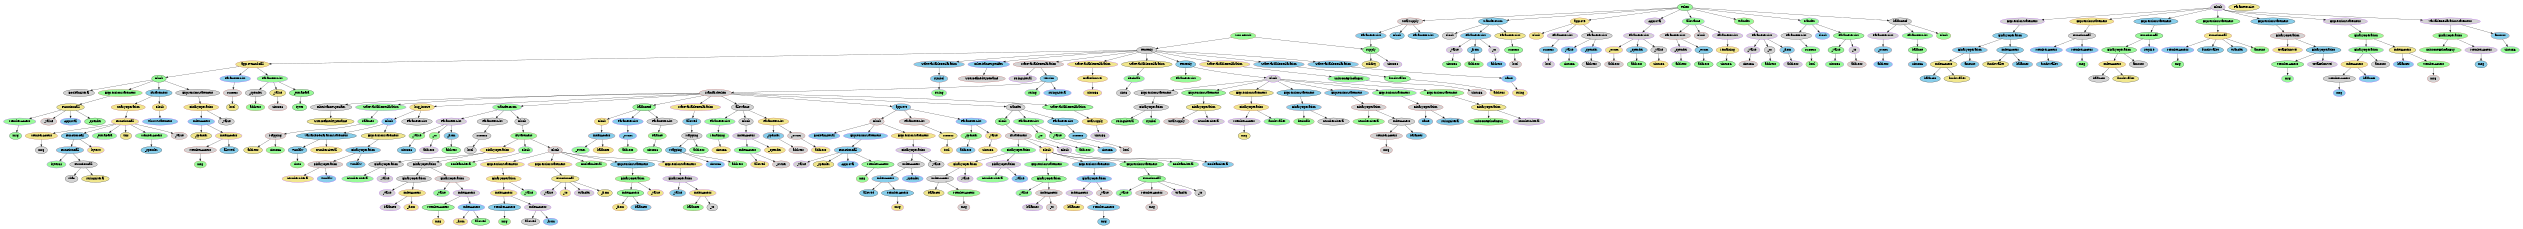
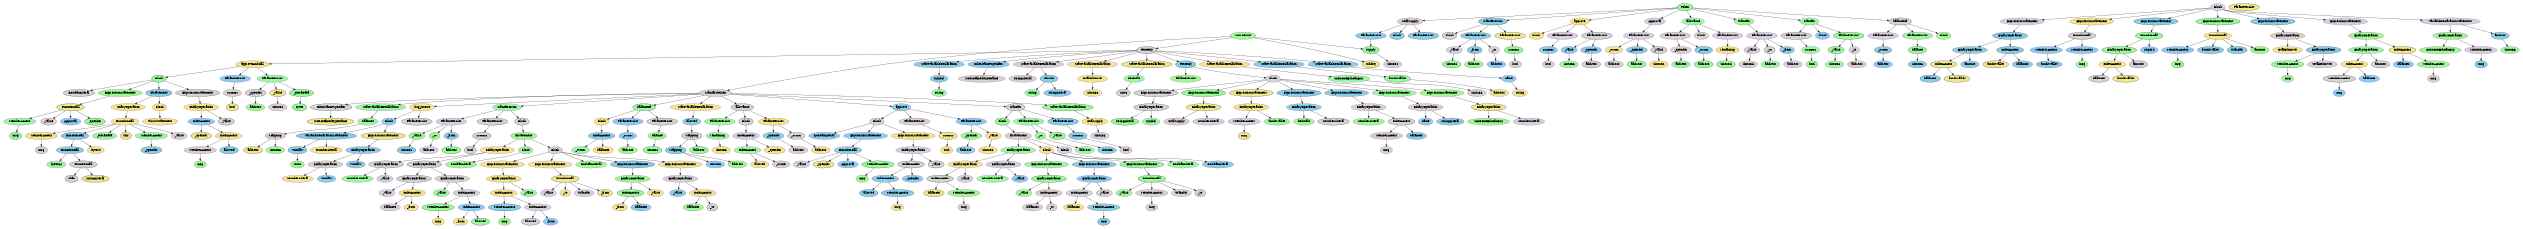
edge "supply" -> "solidity": now "SourceUnit" -> "solidity"
edge "version" -> "StandardToken": now "SourceUnit" -> "StandardToken"
node "ThrowStatement": fillcolor skyblue -> khaki
